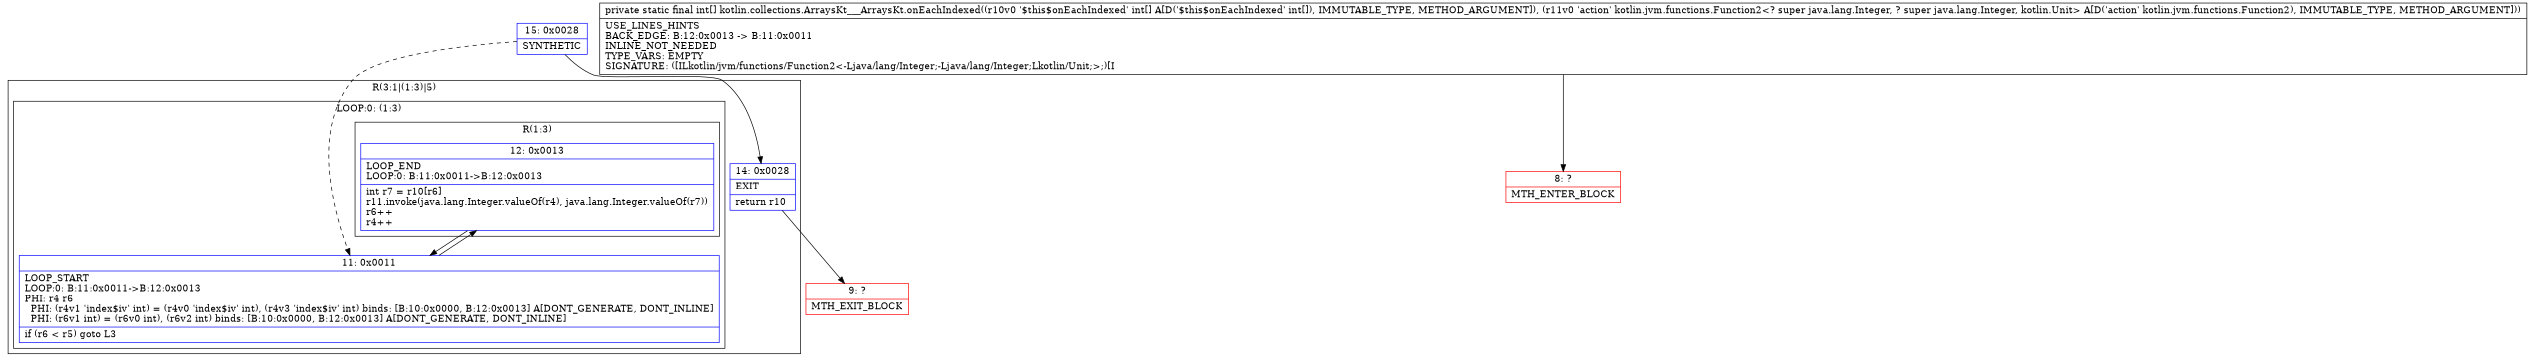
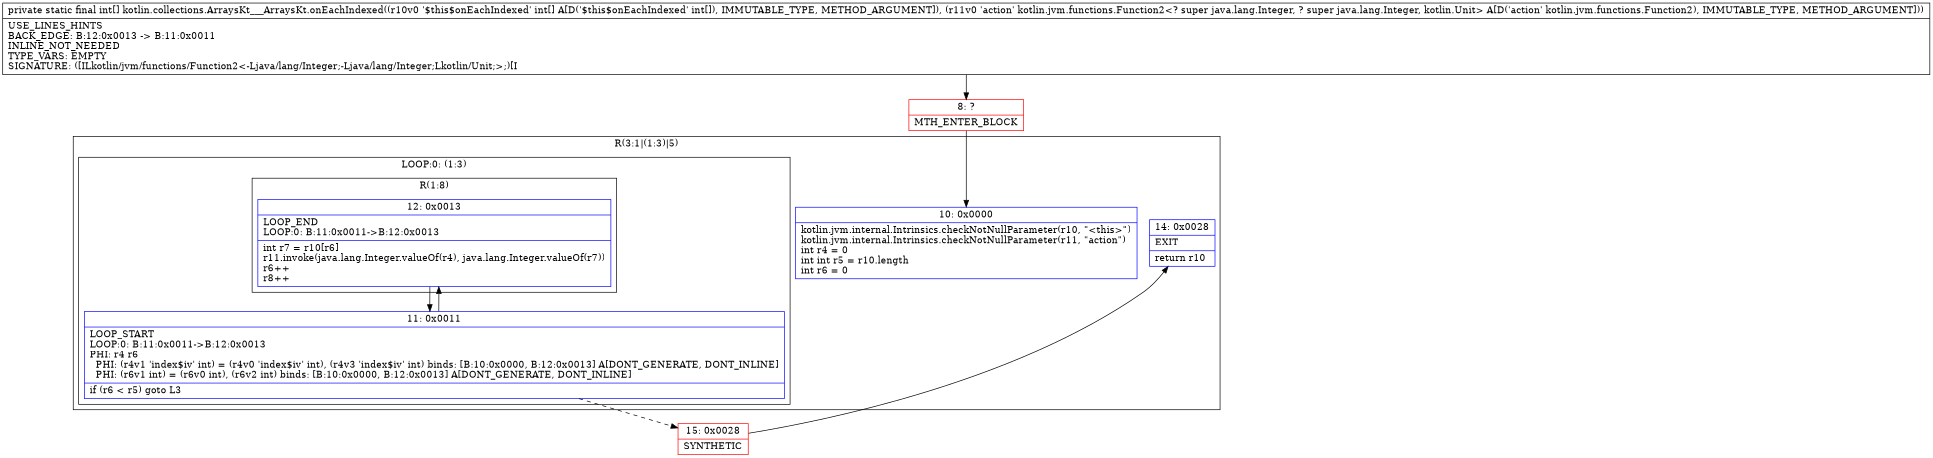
node "15: 0x0028": color blue -> red
edge "15: 0x0028" -> "11: 0x0011": reversed
cluster "R(1:3)": label "R(1:3)" -> "R(1:8)"
node "12: 0x0013": text "r4++" -> "r8++"
node "10: 0x0000": added
node "9: ?": removed
